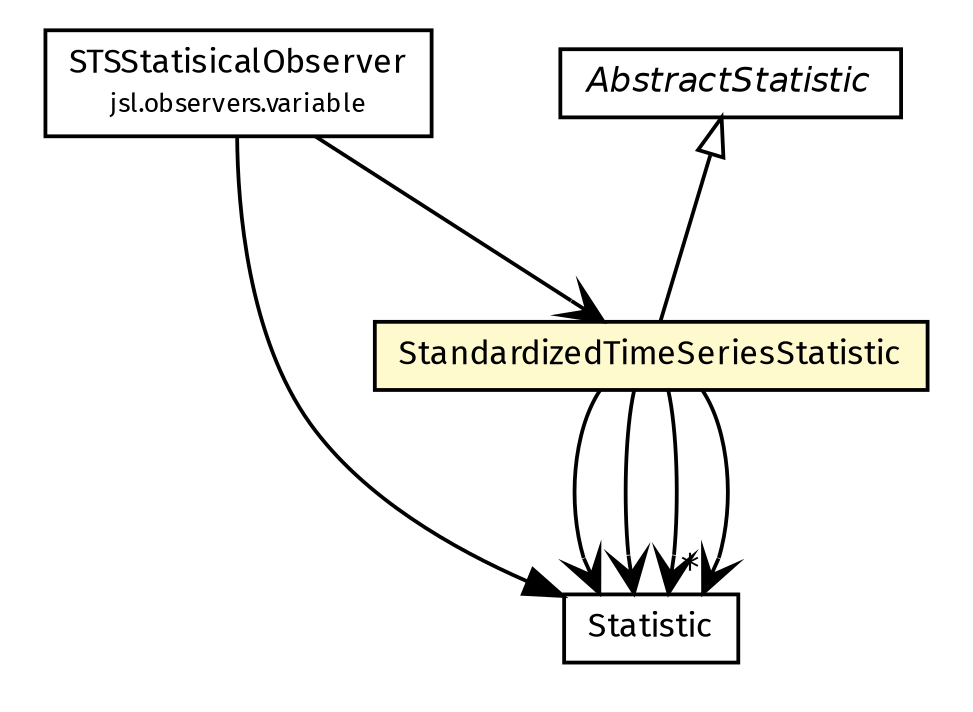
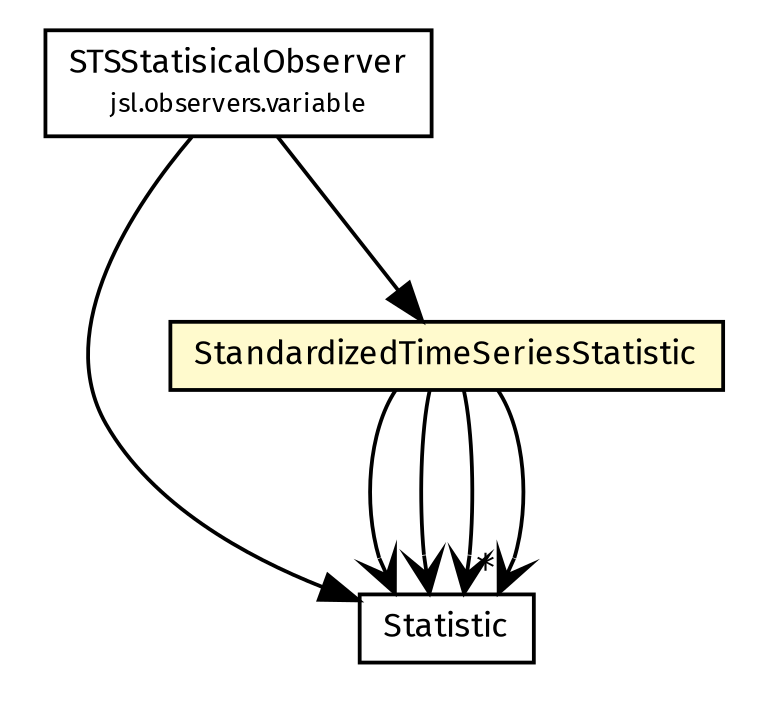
node "AbstractStatistic": removed
edge "STSStatisicalObserver" -> "StandardizedTimeSeriesStatistic": arrowhead open -> normal
